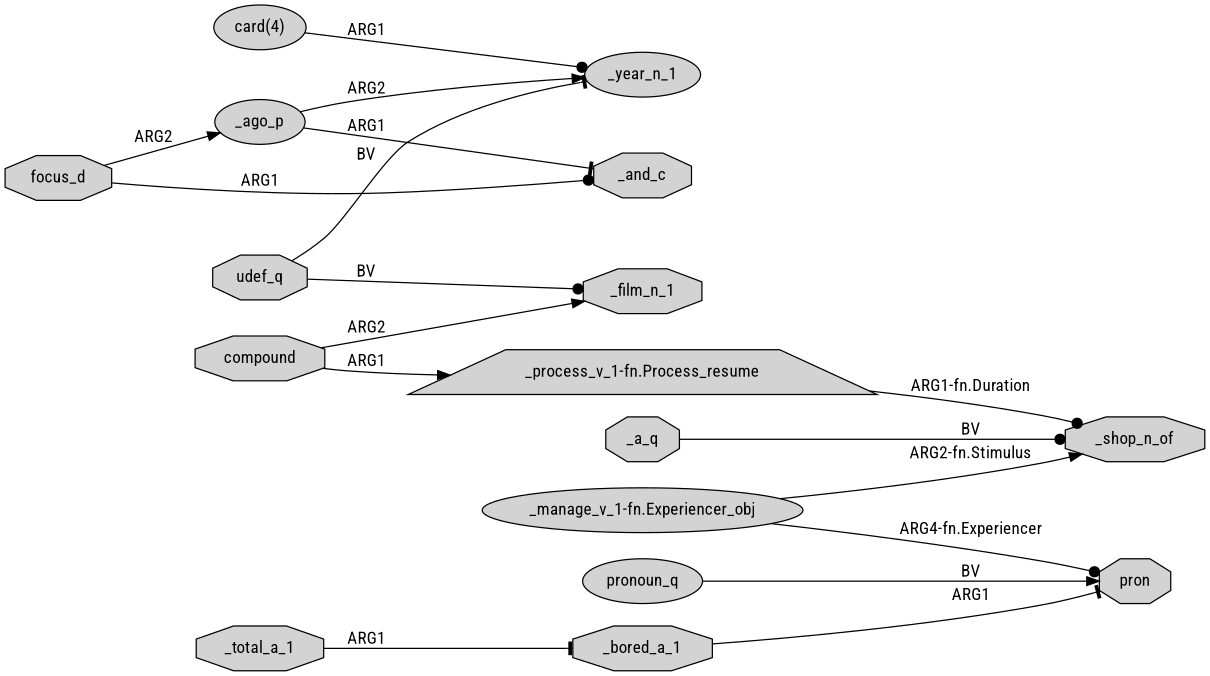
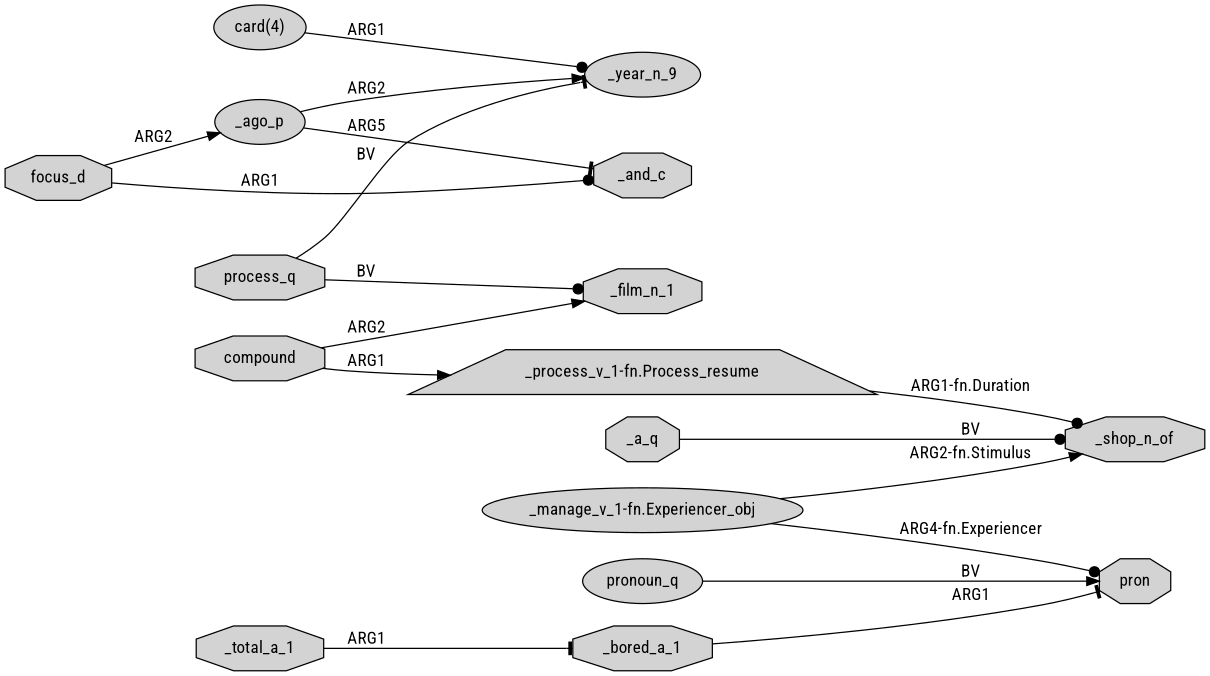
node "_year_n_1": label "_year_n_1" -> "_year_n_9"
edge "_ago_p" -> "_and_c": label "ARG1" -> "ARG5"
node "udef_q": label "udef_q" -> "process_q"
